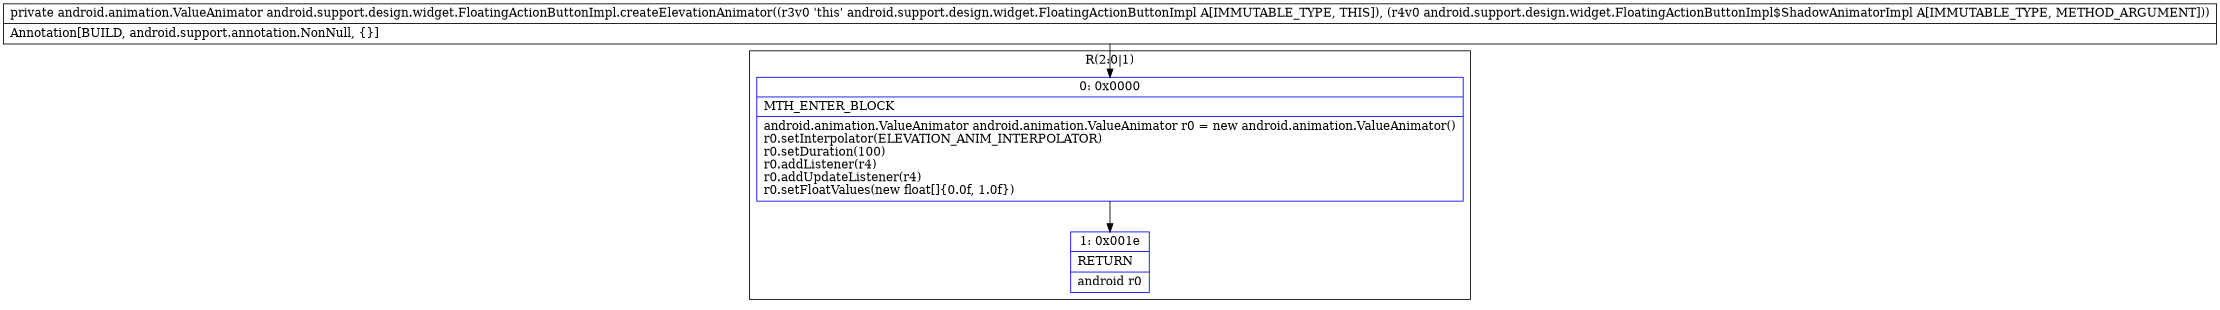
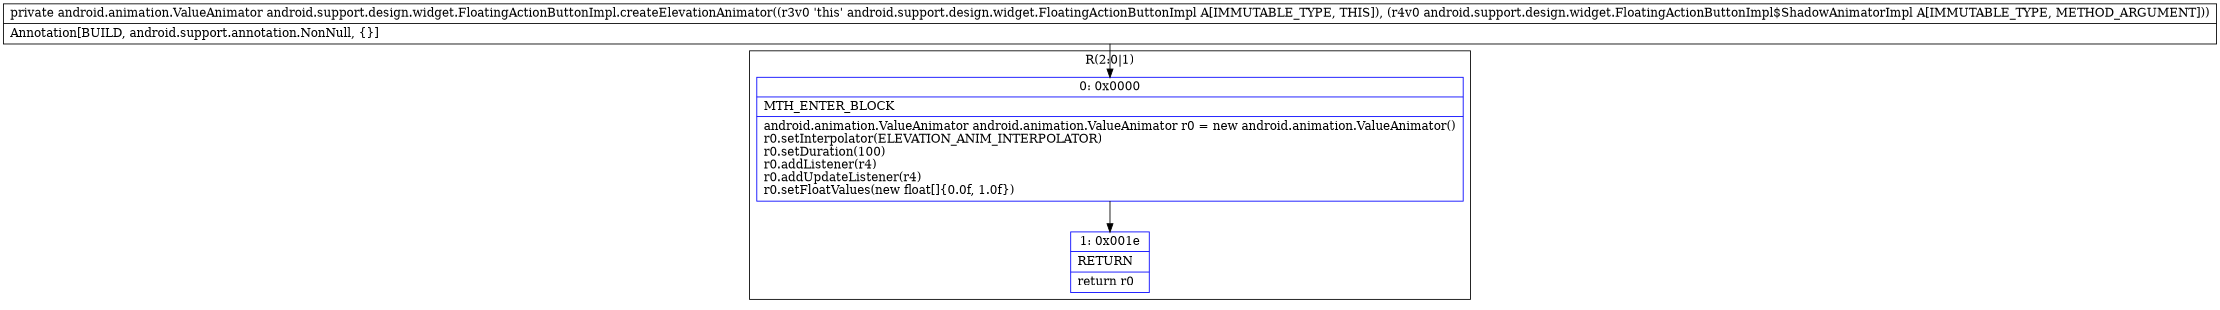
node "1: 0x001e": text "android r0" -> "return r0"
